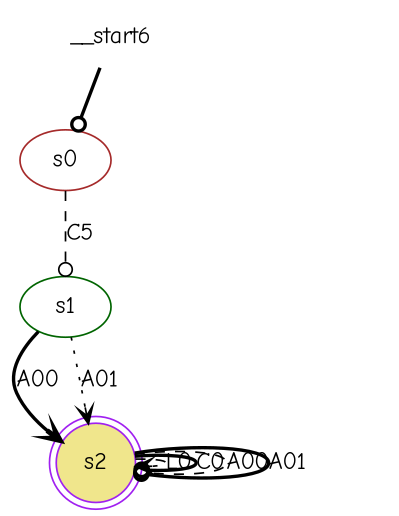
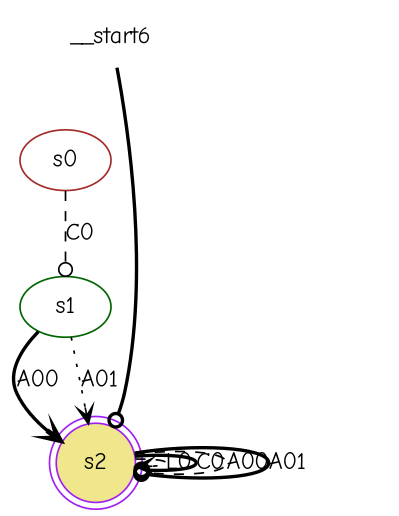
edge "__start6" -> "s0": now "__start6" -> "s2"
edge "s0" -> "s1": label "C5" -> "C0"
